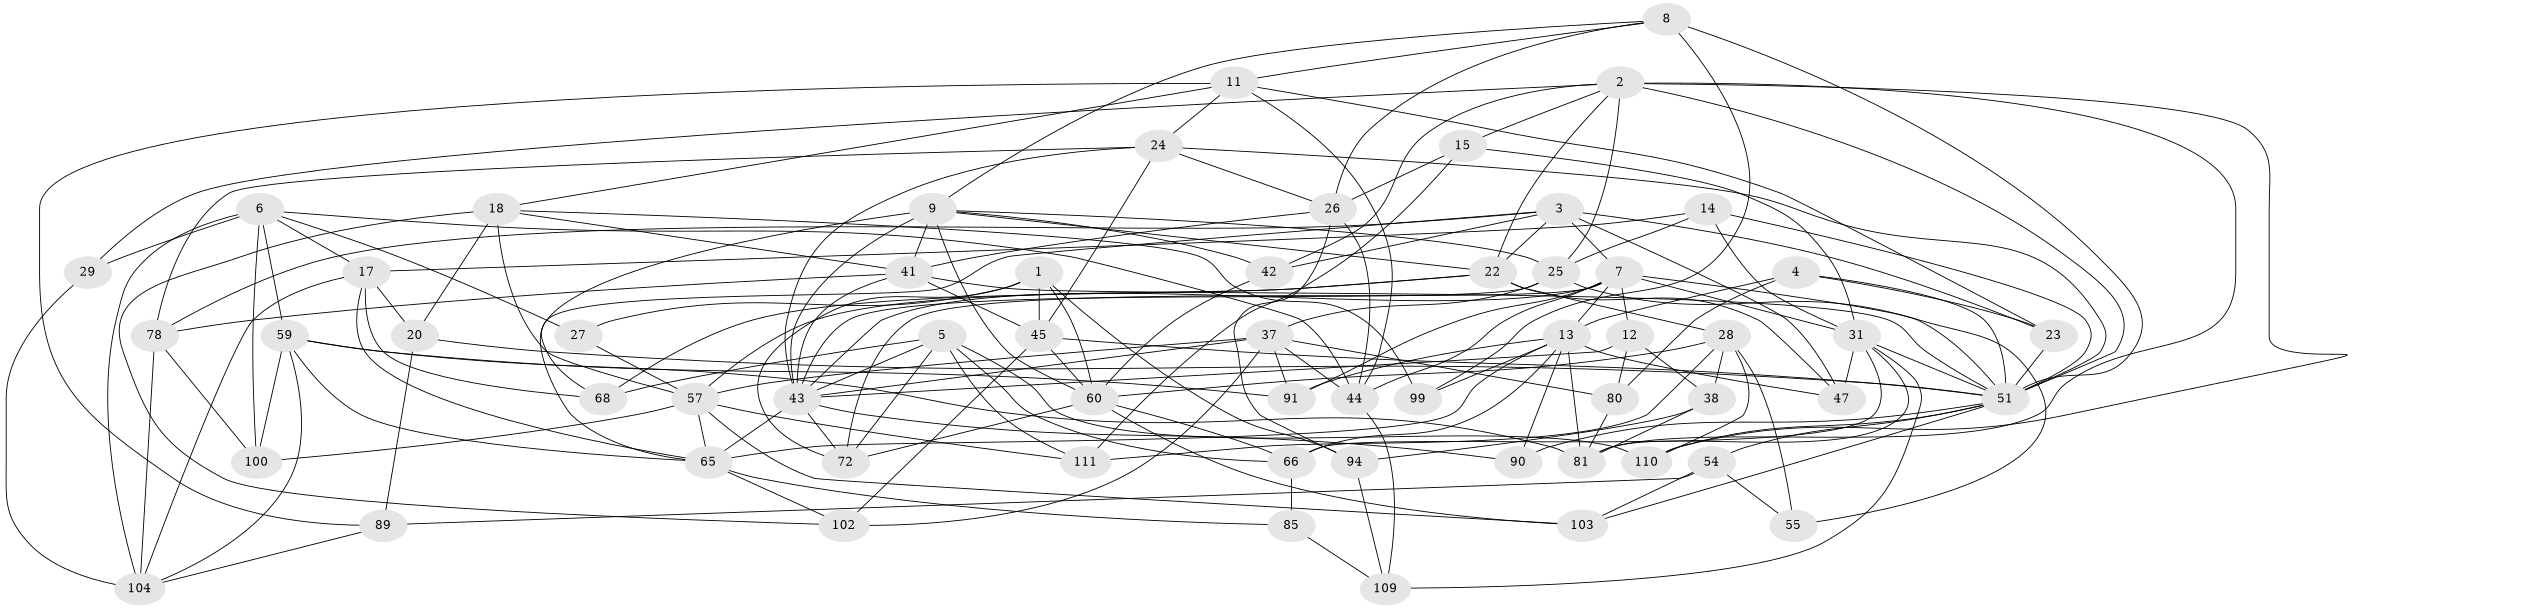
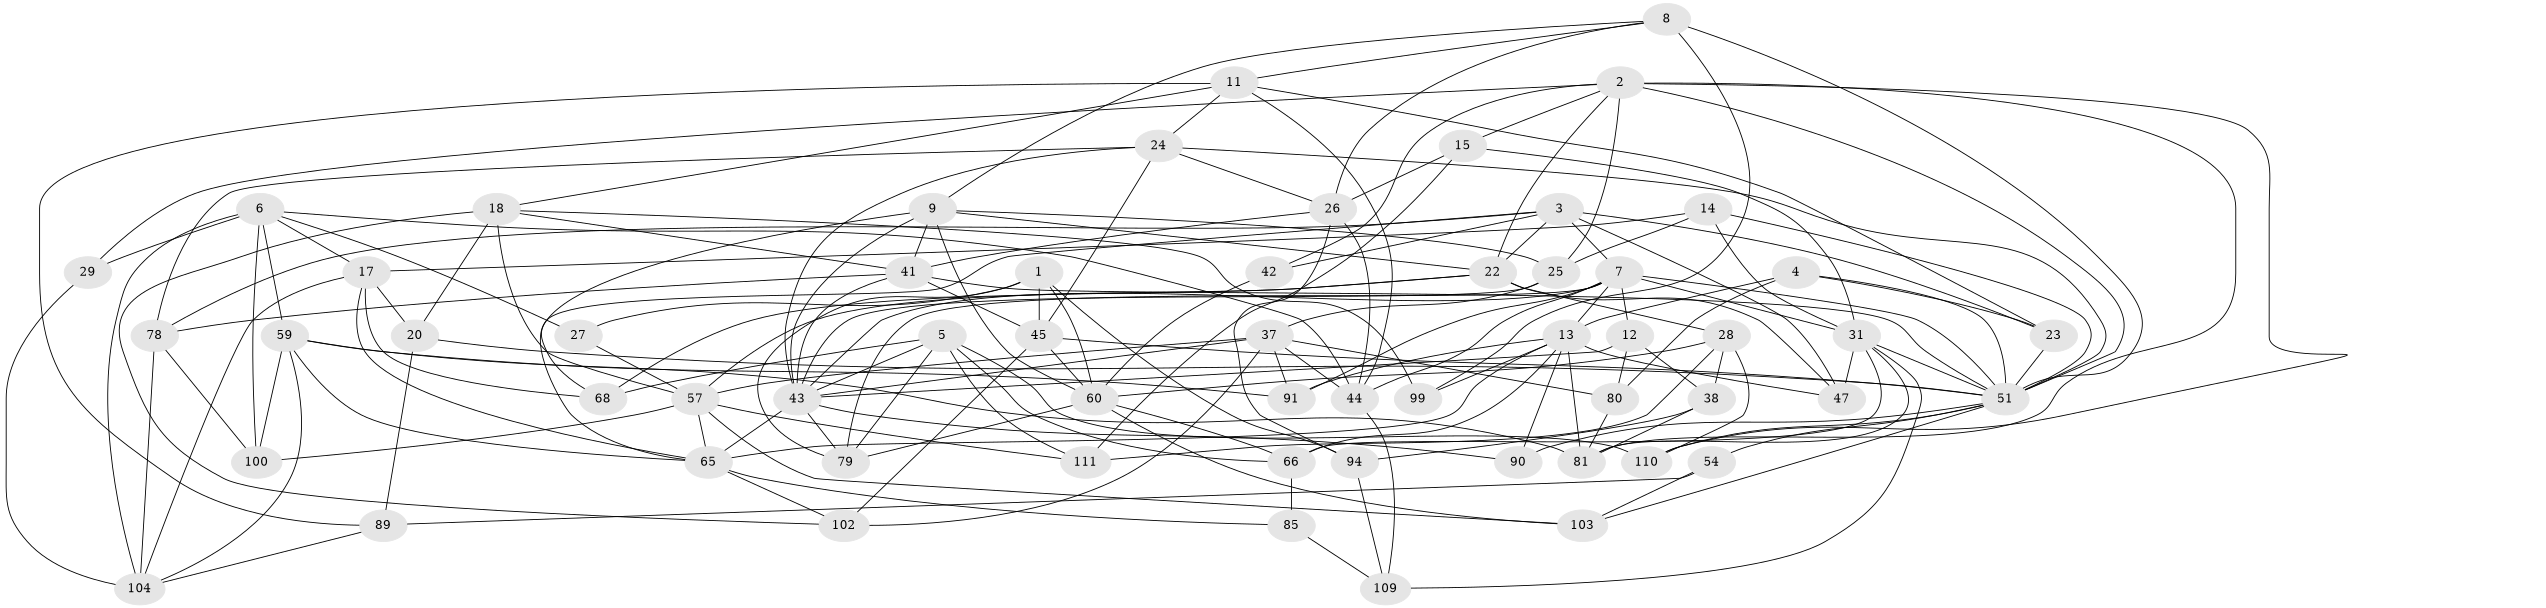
edge "9" -- "42": removed
node "72": label "72" -> "79"
node "55": removed
